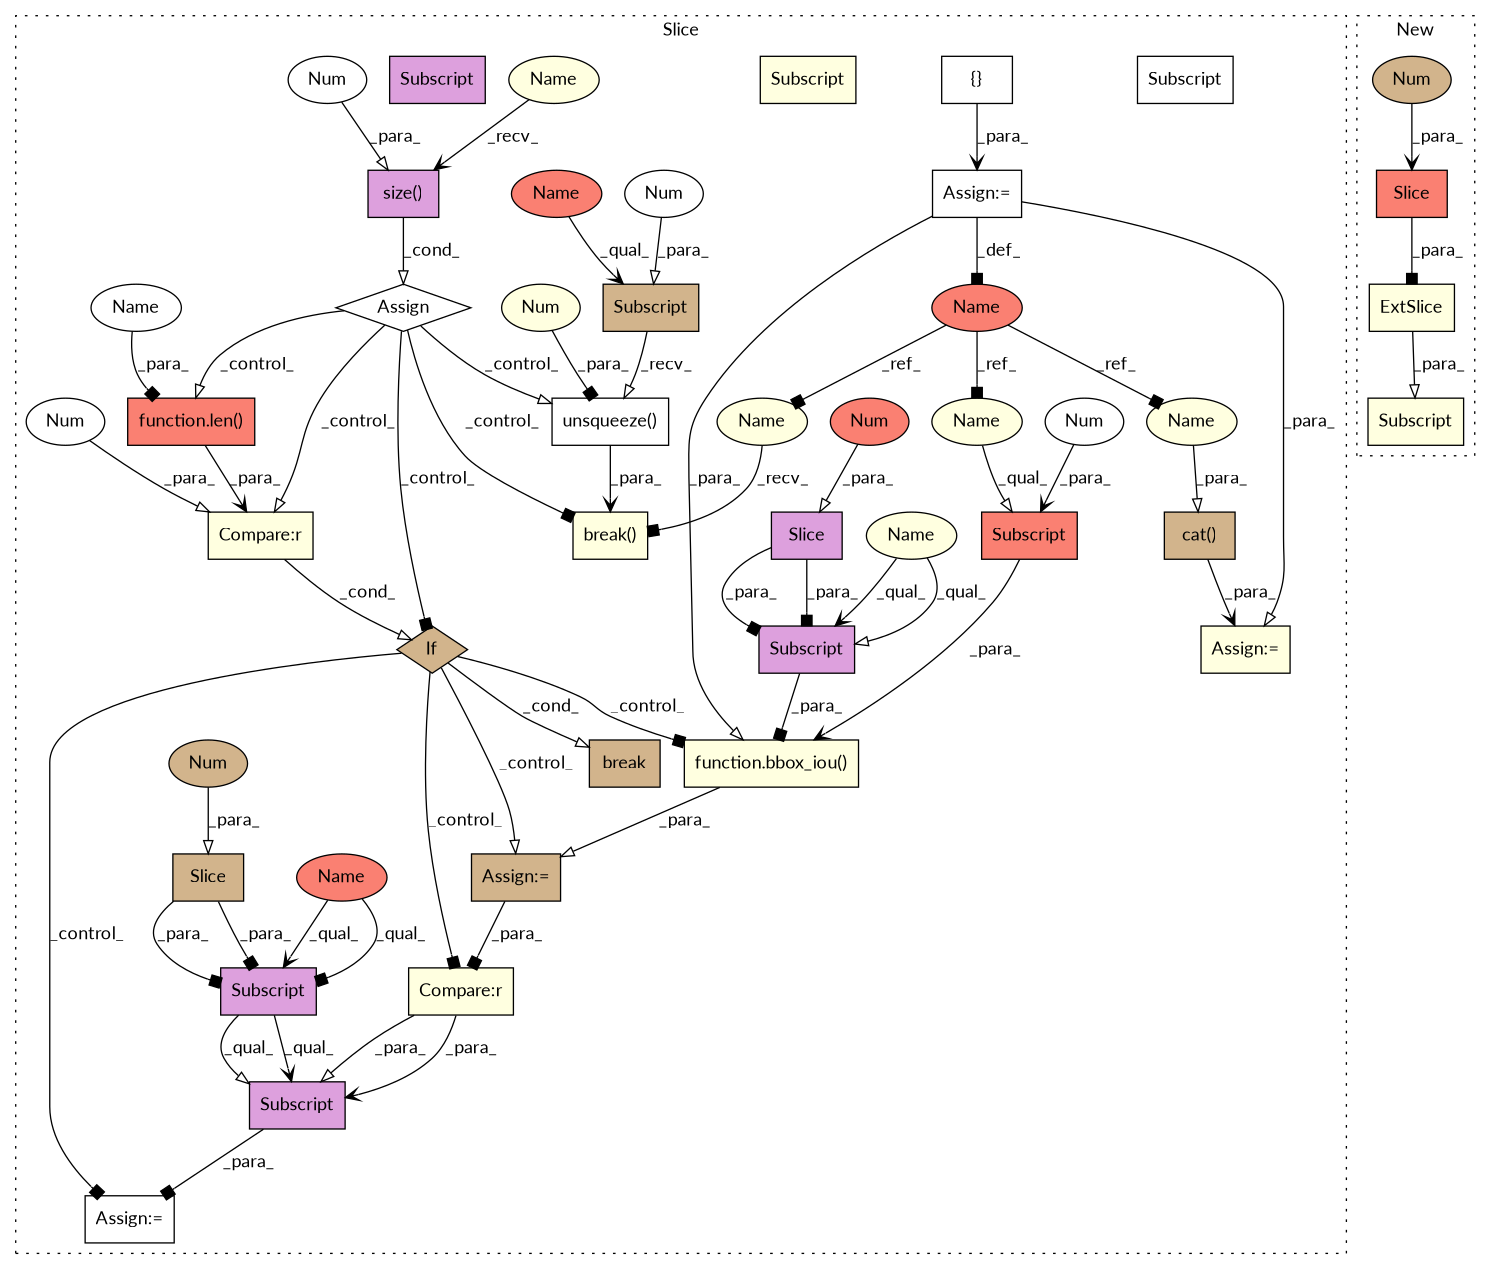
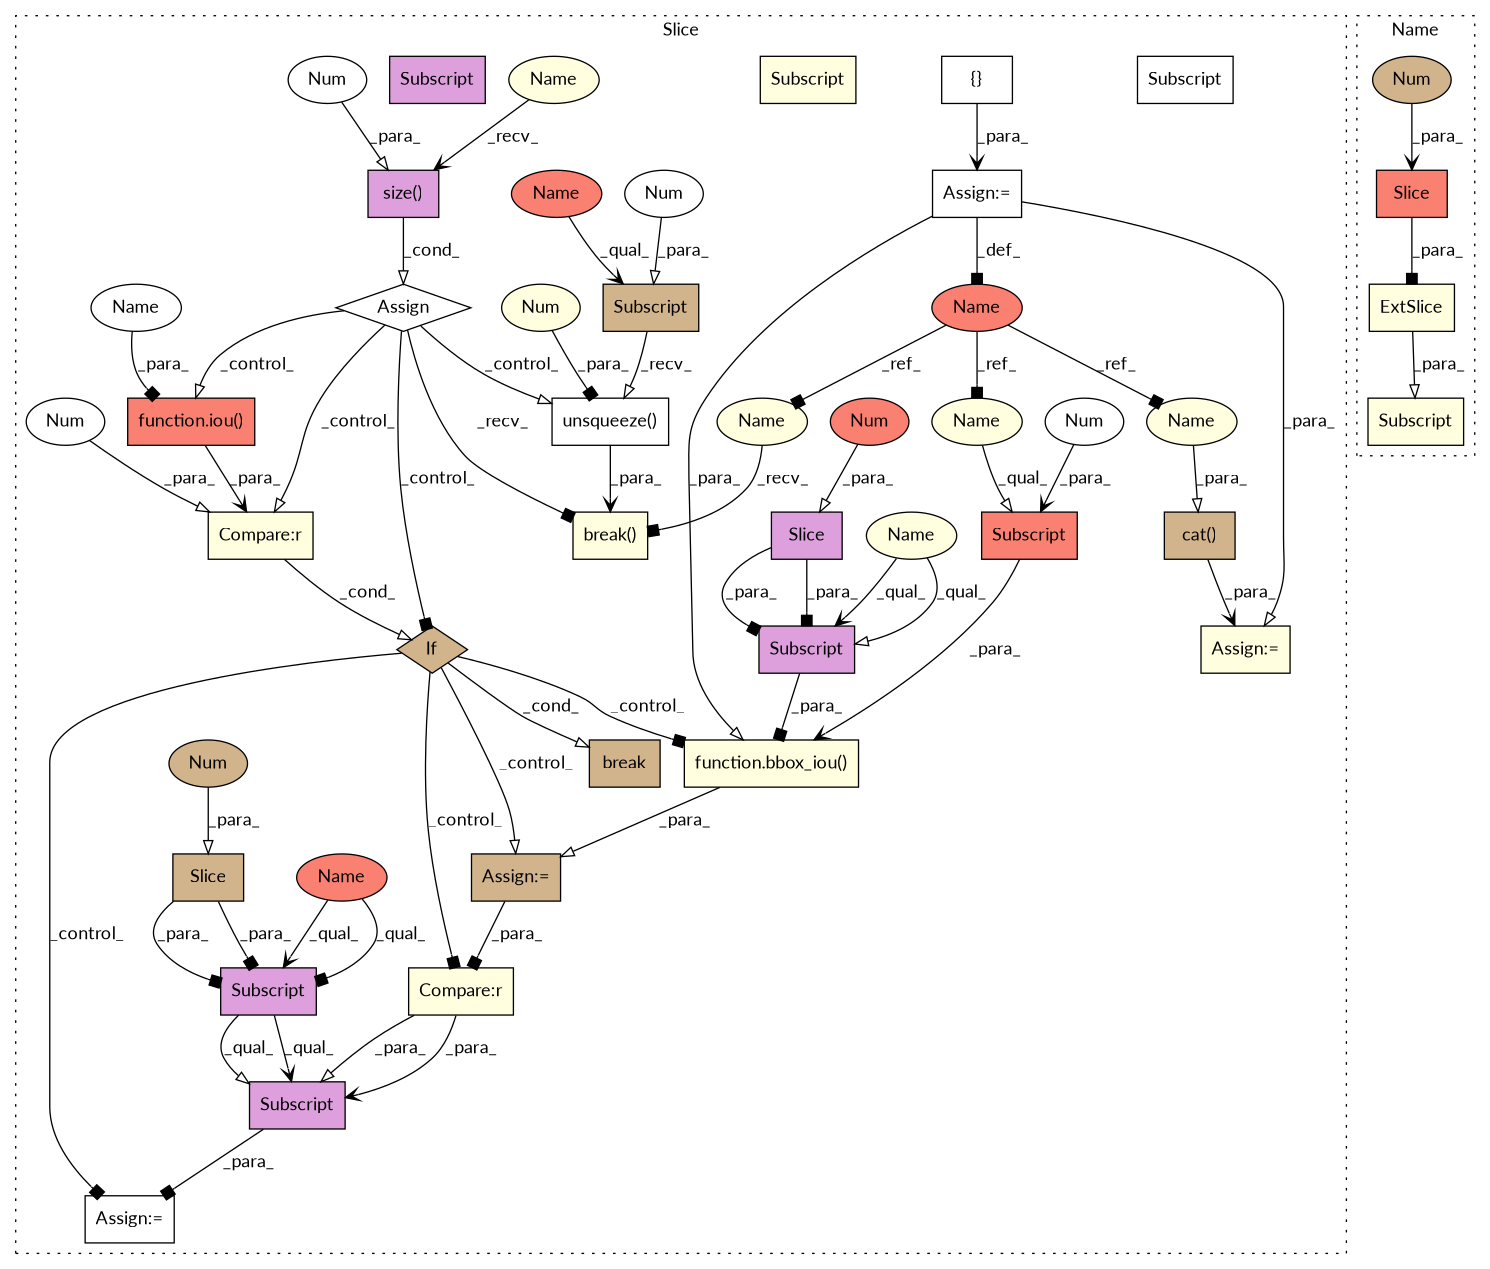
cluster "New": label "New" -> "Name"
node "function.len()": label "function.len()" -> "function.iou()"
edge "Assign" -> "break()": label "_control_" -> "_recv_"
